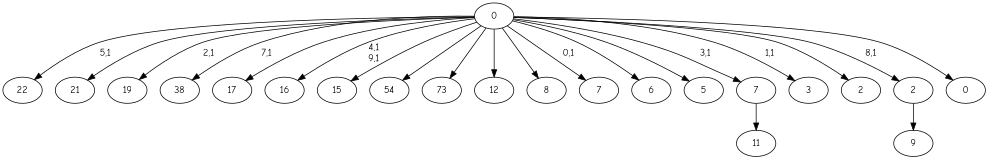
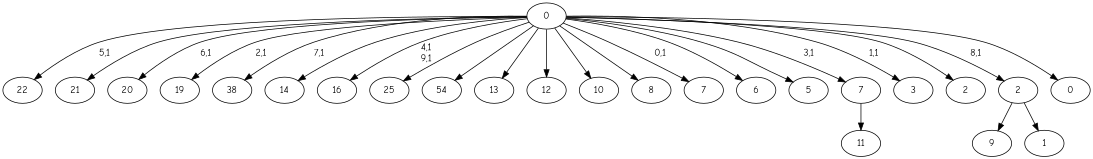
node "20": added
node "17": label "17" -> "14"
node "15": label "15" -> "25"
node "73": label "73" -> "13"
node "10": added
node "1": added
